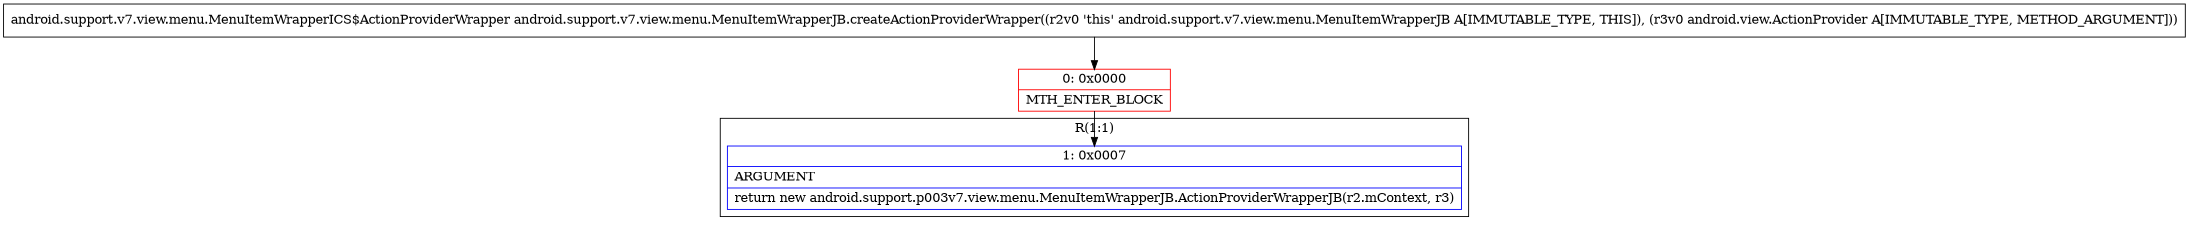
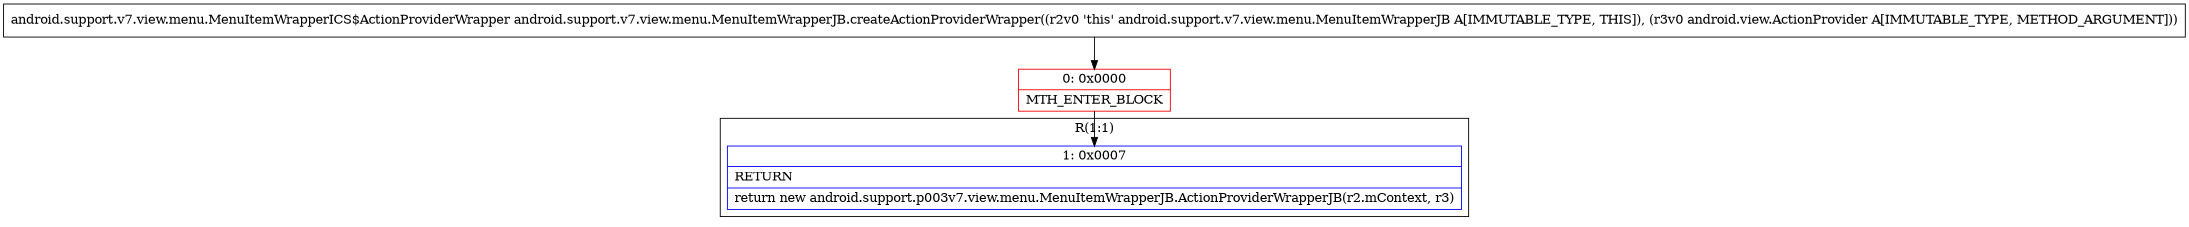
node "1: 0x0007": text "ARGUMENT" -> "RETURN"
